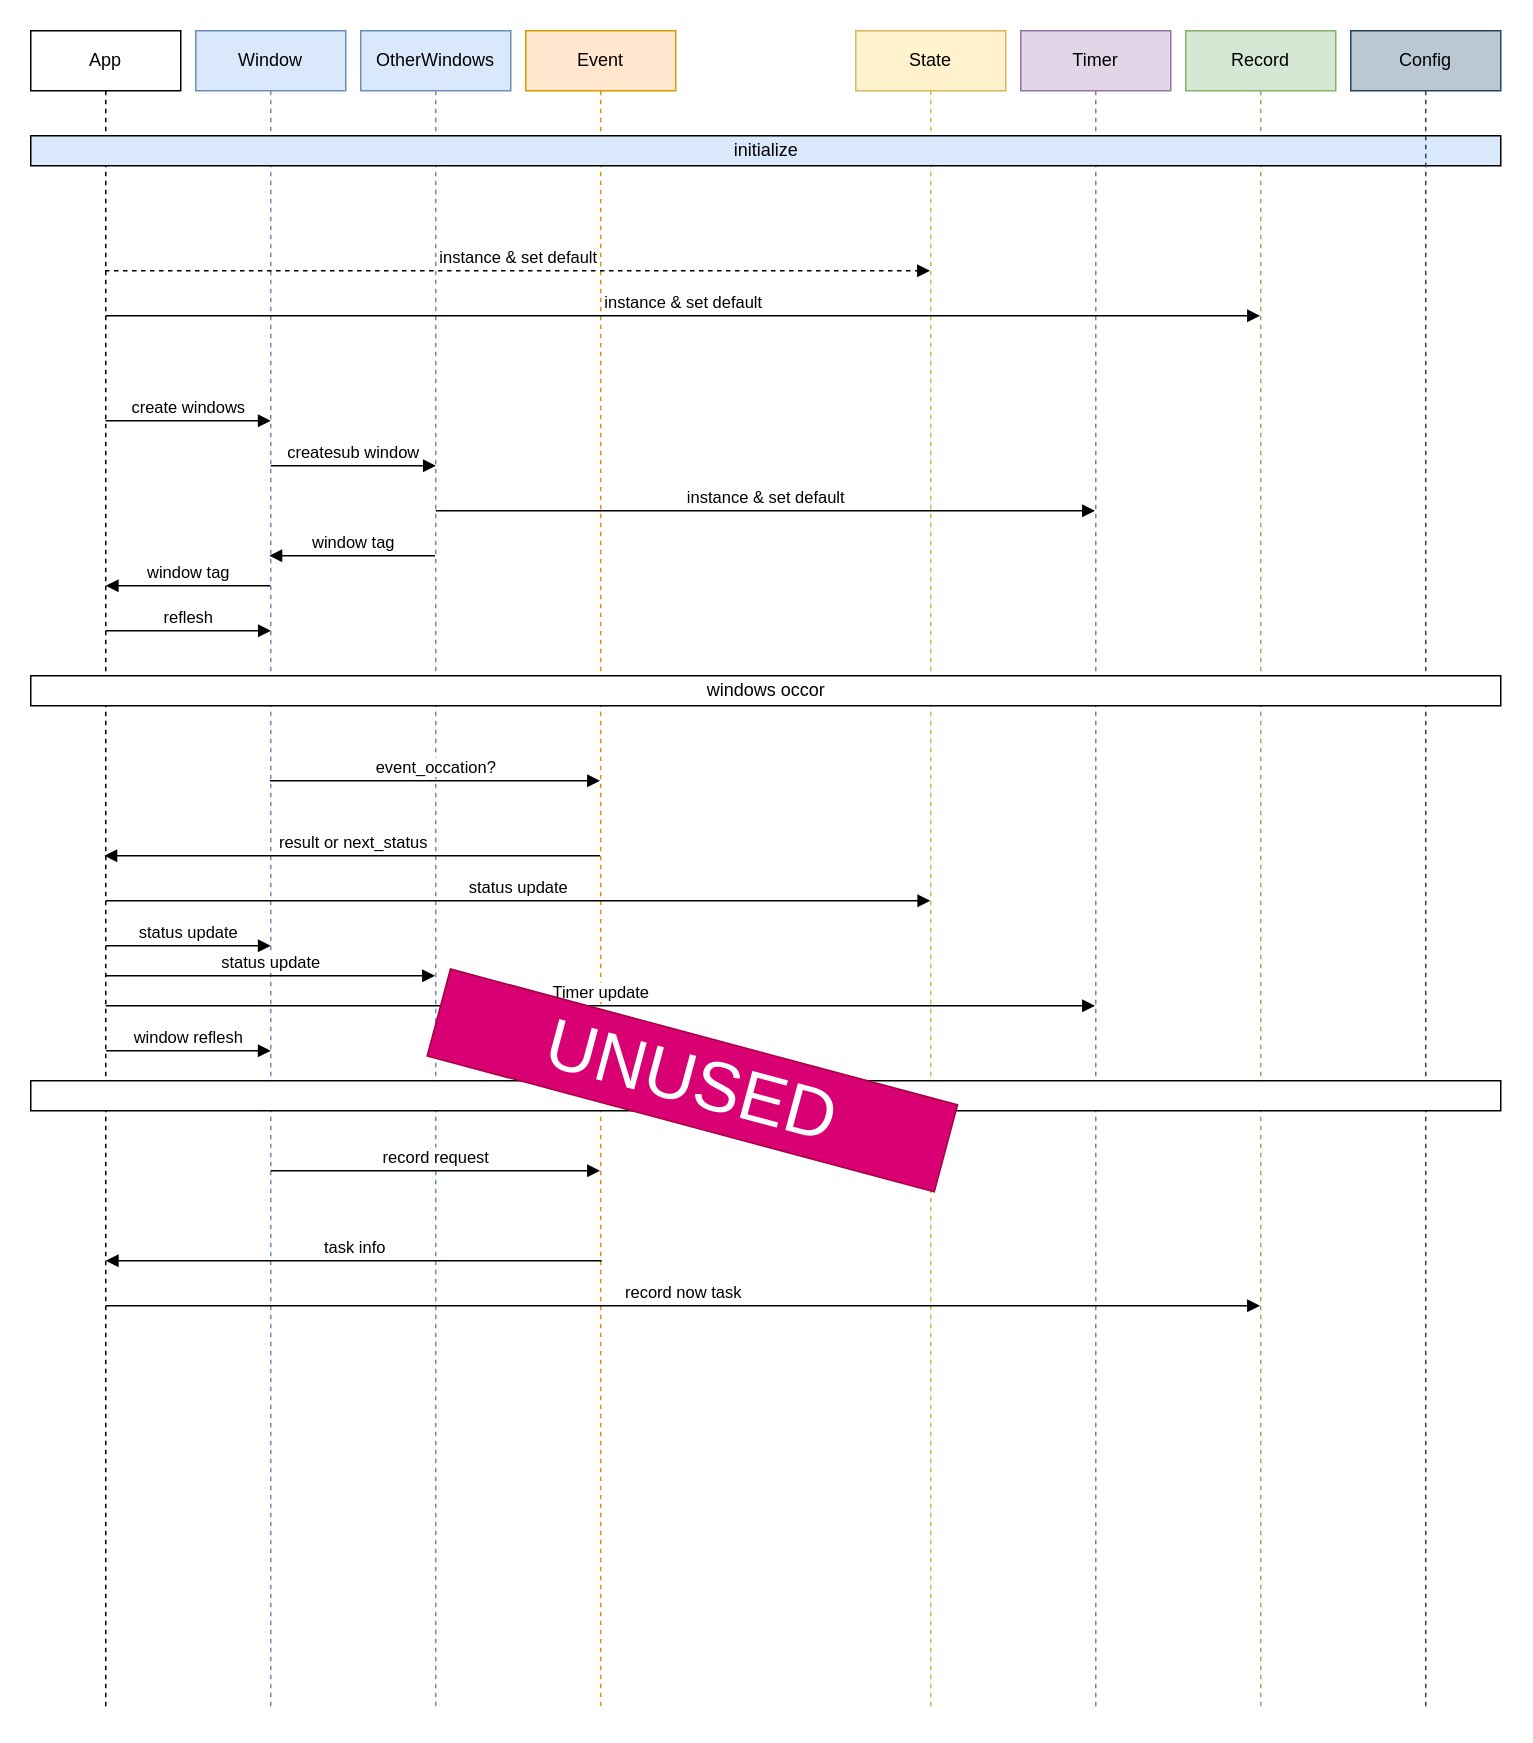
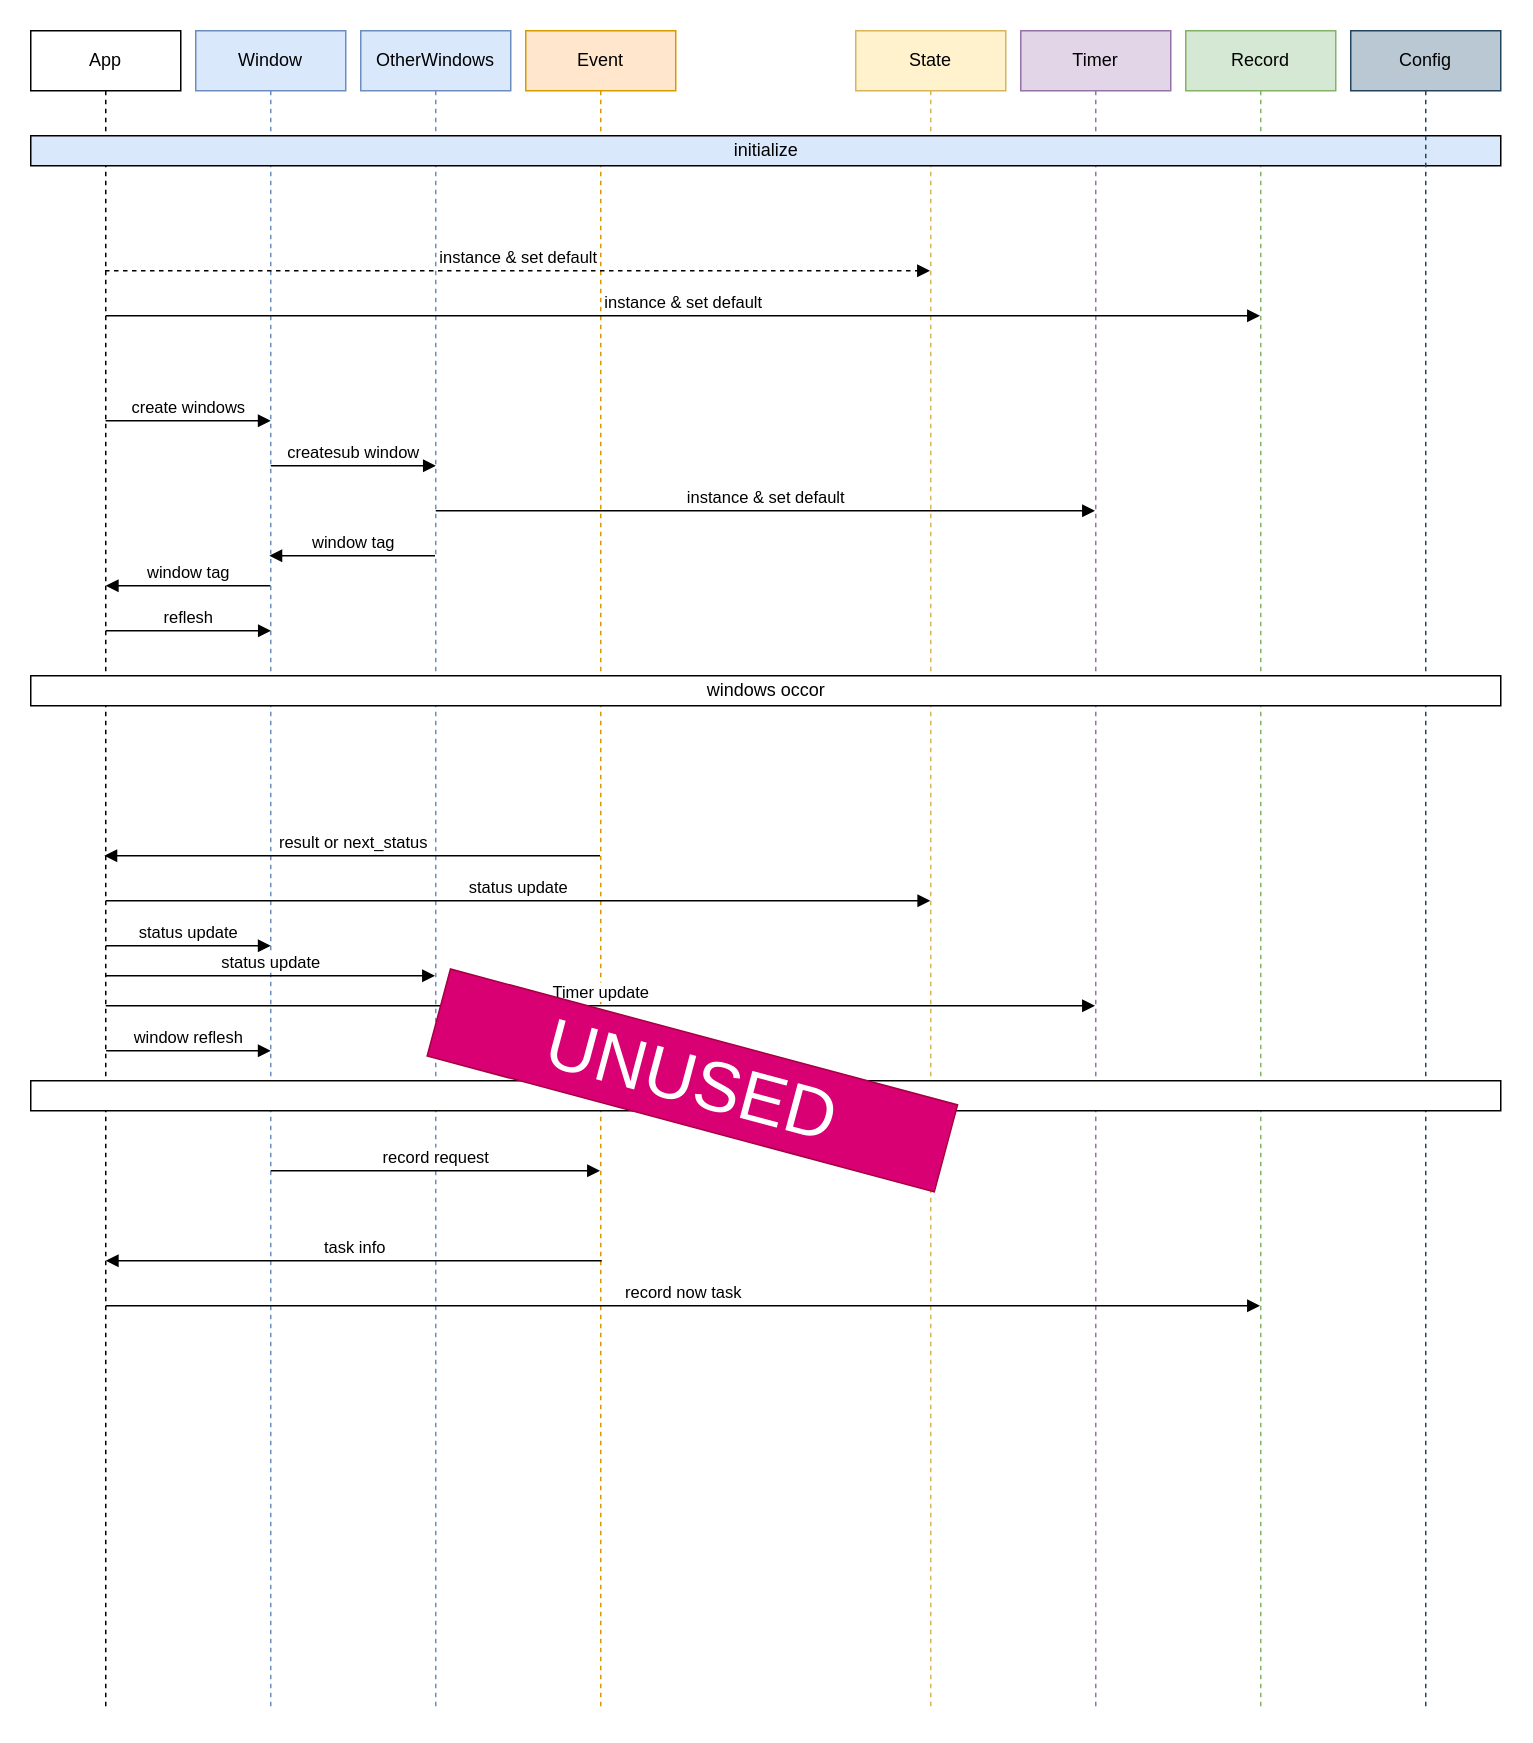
edge "Window" -> "Event": removed, label "event_occation?"
